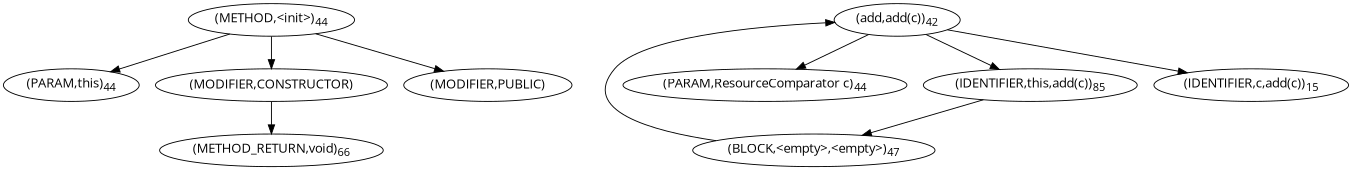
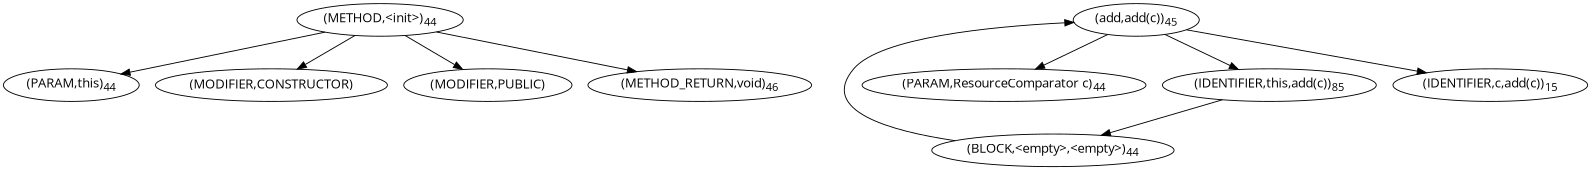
node "(add,add(c))": text "42" -> "45"
edge "(MODIFIER,CONSTRUCTOR)" -> "(METHOD_RETURN,void)": now "(METHOD,<init>)" -> "(METHOD_RETURN,void)"
node "(METHOD_RETURN,void)": text "66" -> "46"
node "(BLOCK,<empty>,<empty>)": text "47" -> "44"
